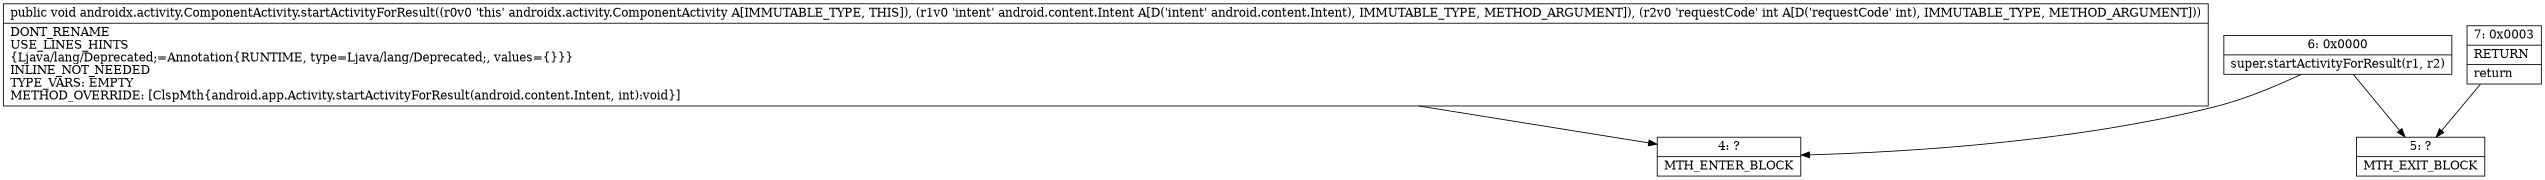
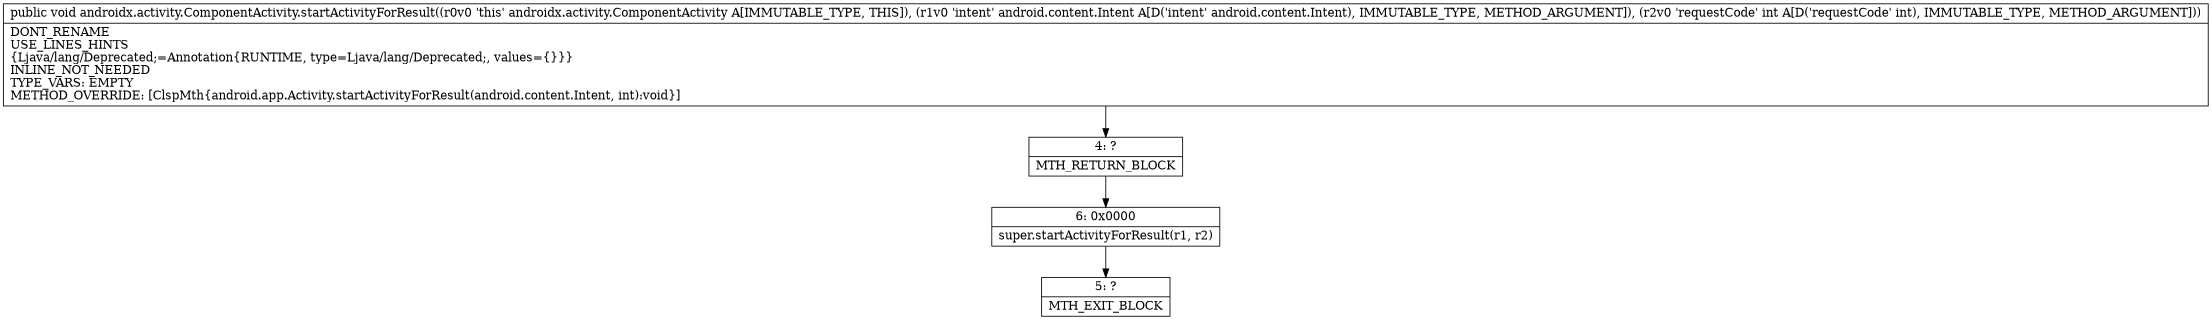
node "7: 0x0003": removed
edge "6: 0x0000" -> "4: ?": reversed
node "4: ?": text "MTH_ENTER_BLOCK" -> "MTH_RETURN_BLOCK"
